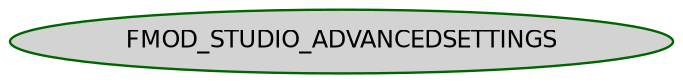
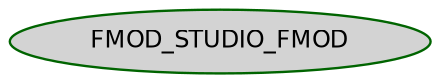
node "FMOD_STUDIO_ADVANCEDSETTINGS": label "FMOD_STUDIO_ADVANCEDSETTINGS" -> "FMOD_STUDIO_FMOD"
